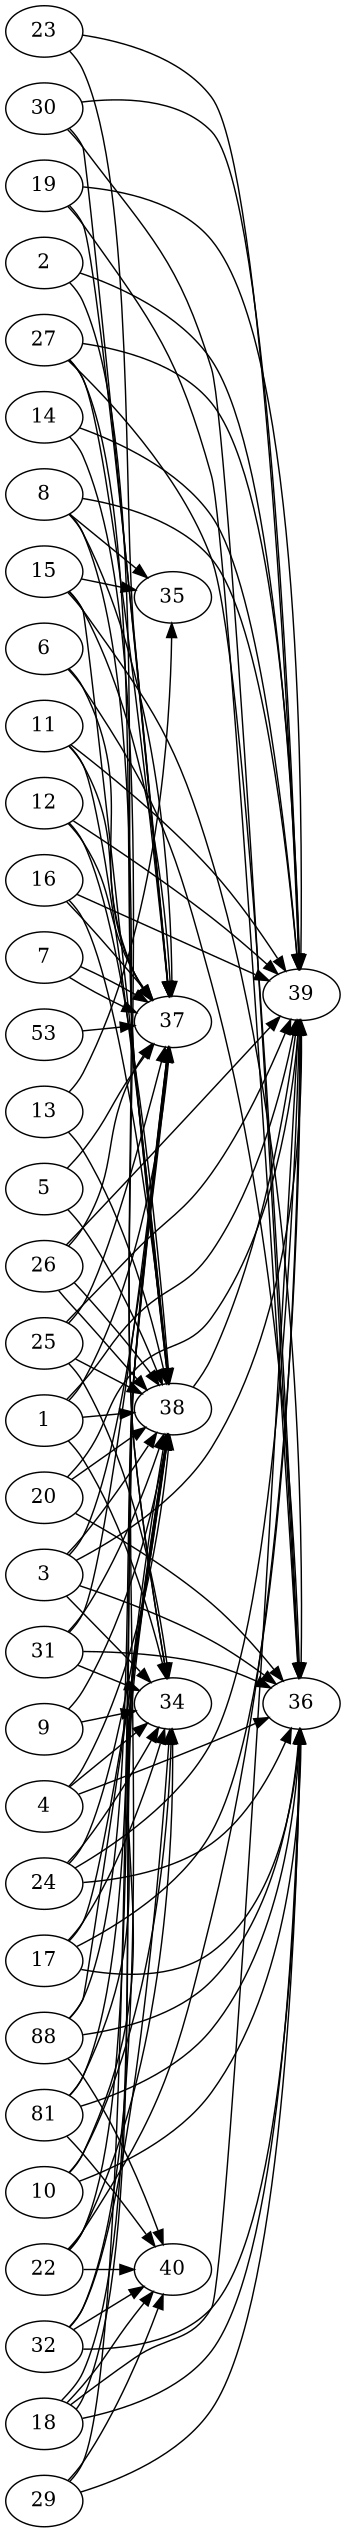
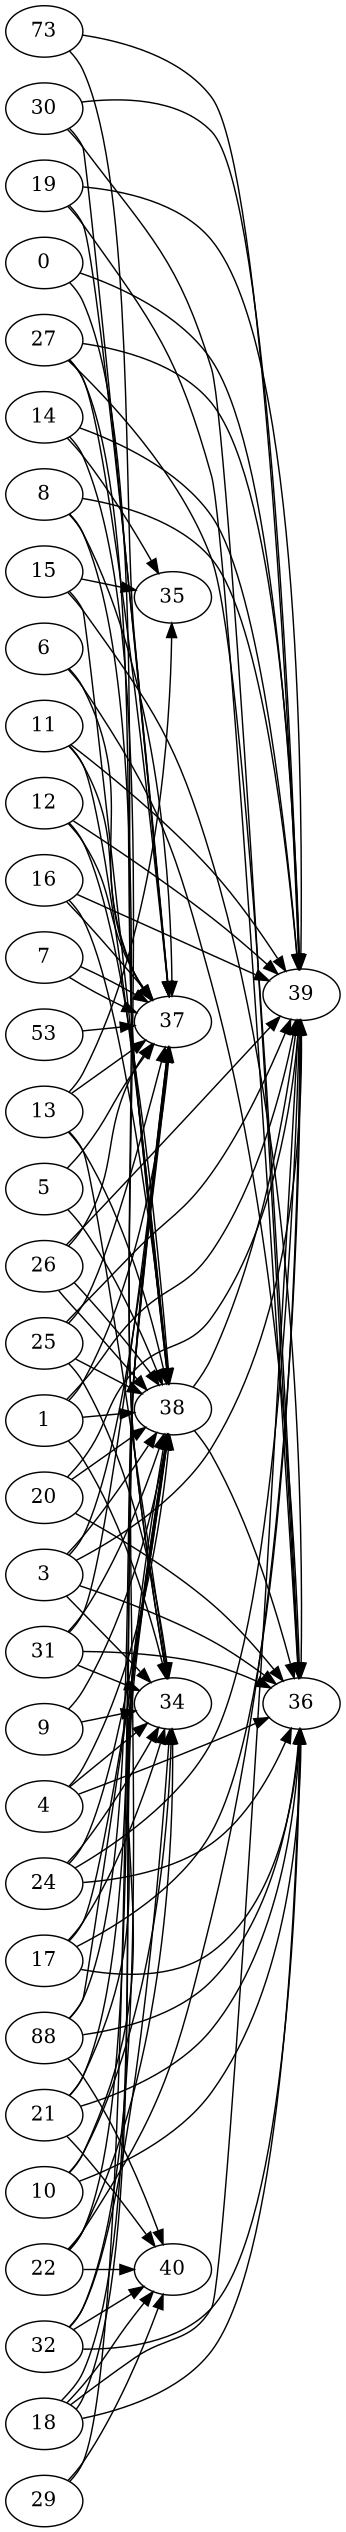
node "23": label "23" -> "73"
node "2": label "2" -> "0"
edge "8" -> "35": now "14" -> "35"
edge "15" -> "37": now "13" -> "37"
edge "13" -> "34": added
node "81": label "81" -> "21"
edge "29" -> "36": now "38" -> "36"
